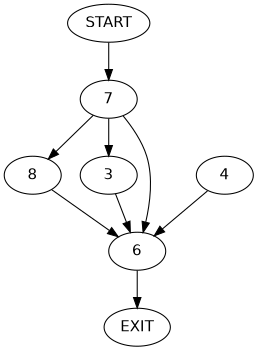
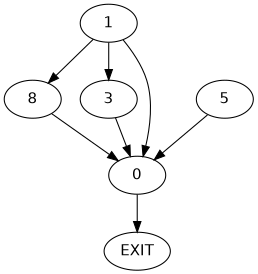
node "START": removed
node "7": label "7" -> "1"
node "4": label "4" -> "5"
node "6": label "6" -> "0"
